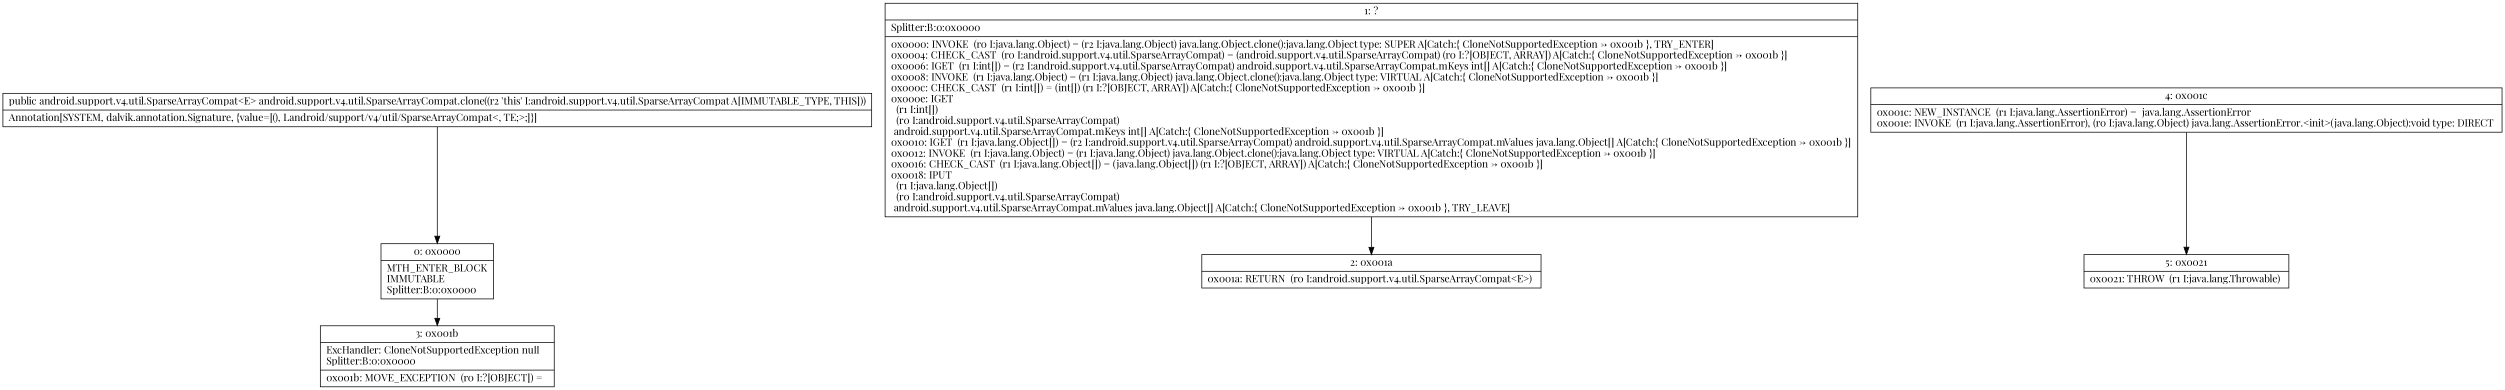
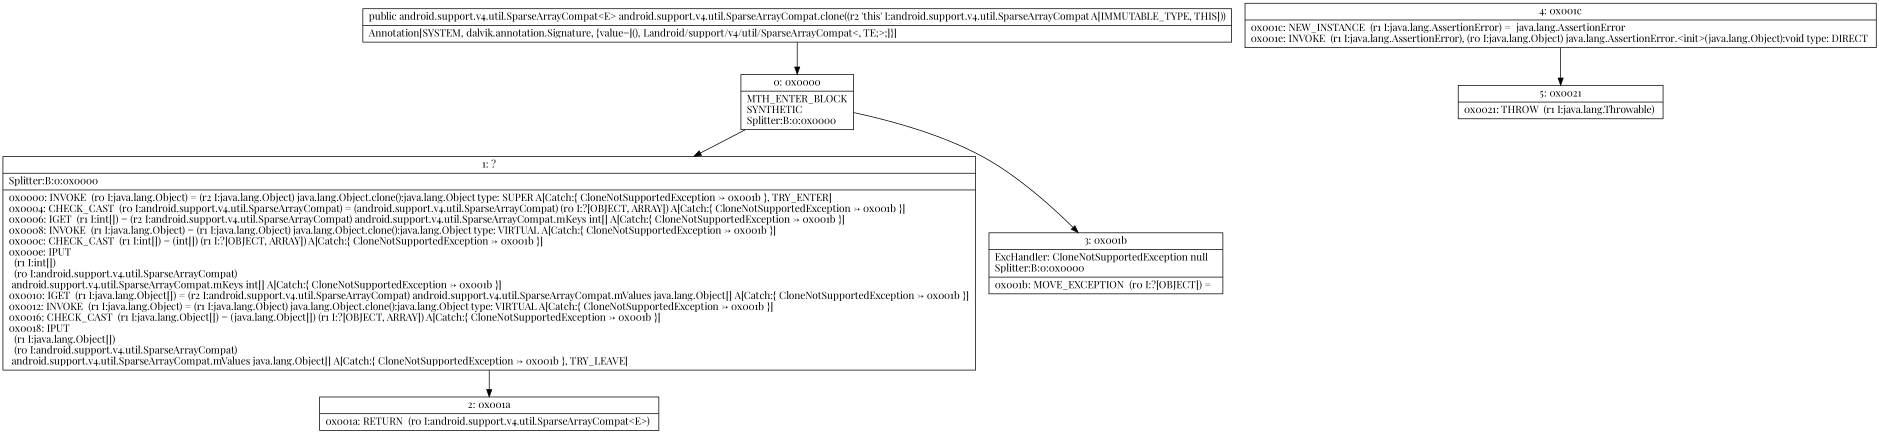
node "1: ?": text "0x000e: IGET" -> "0x000e: IPUT"
edge "0: 0x0000" -> "1: ?": added
node "0: 0x0000": text "IMMUTABLE" -> "SYNTHETIC"
